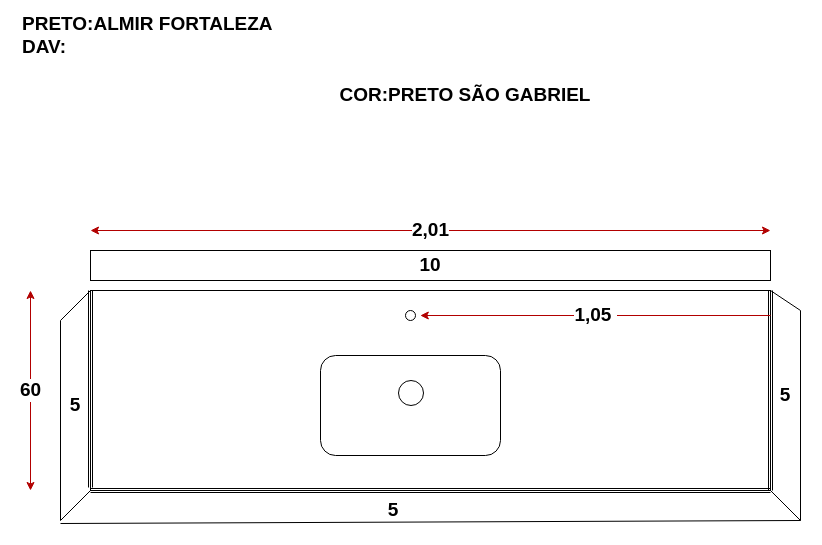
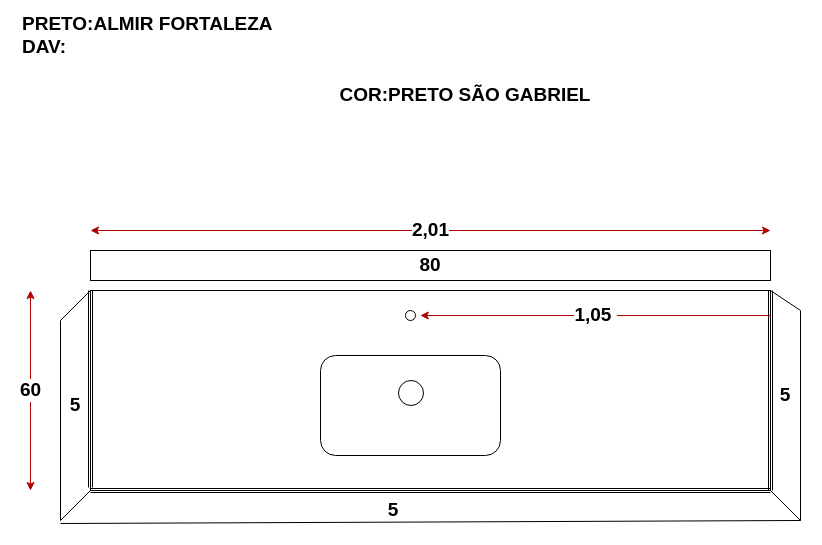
node "10": label "10" -> "80"
